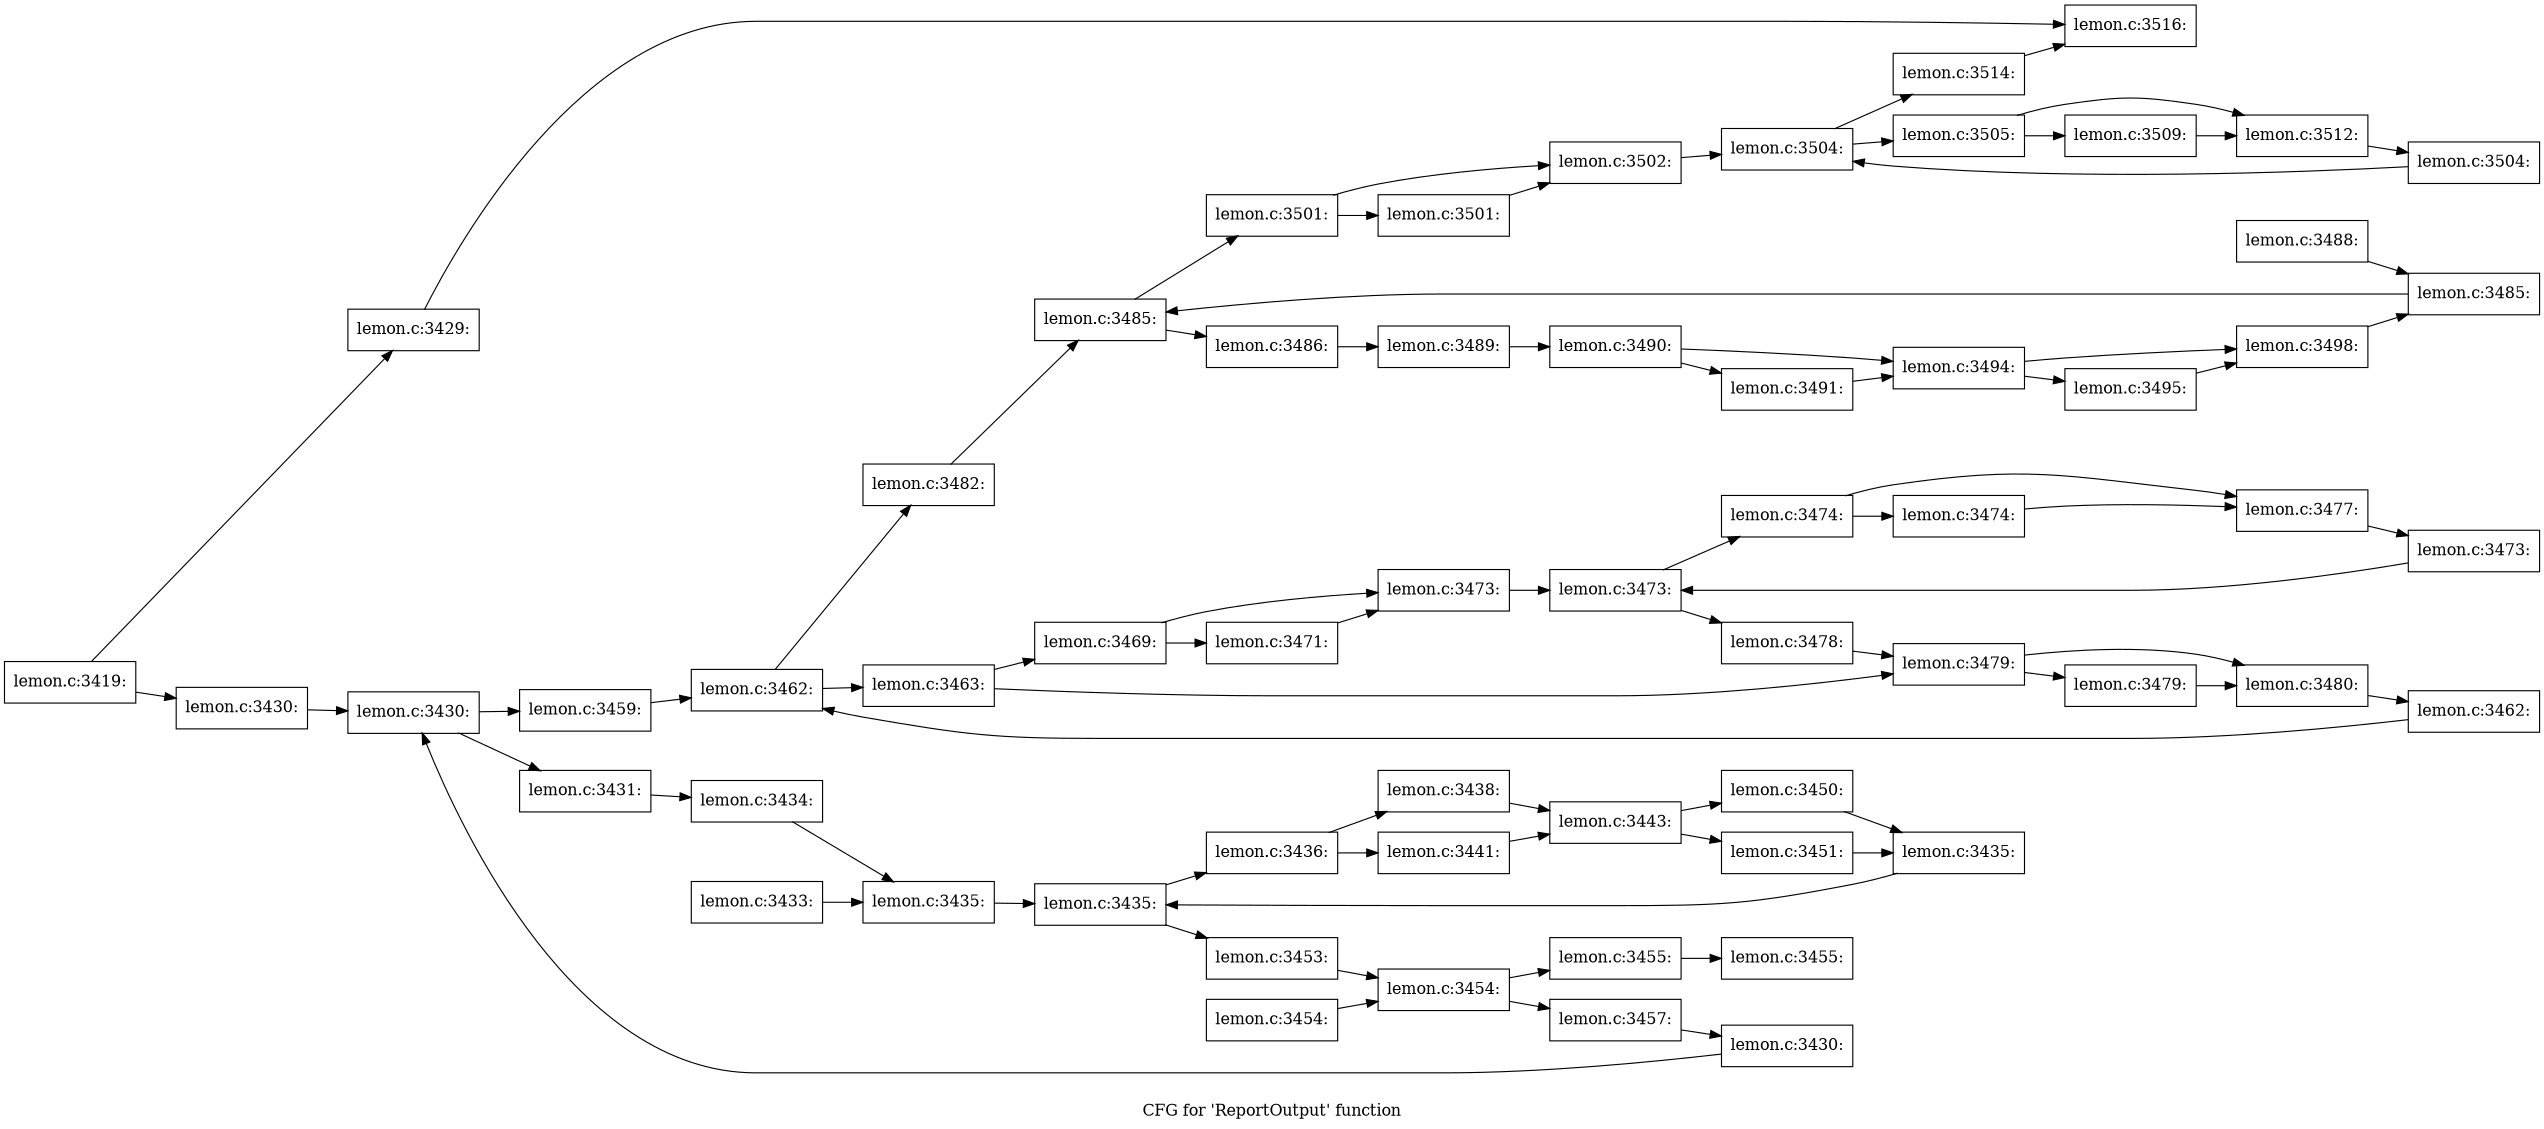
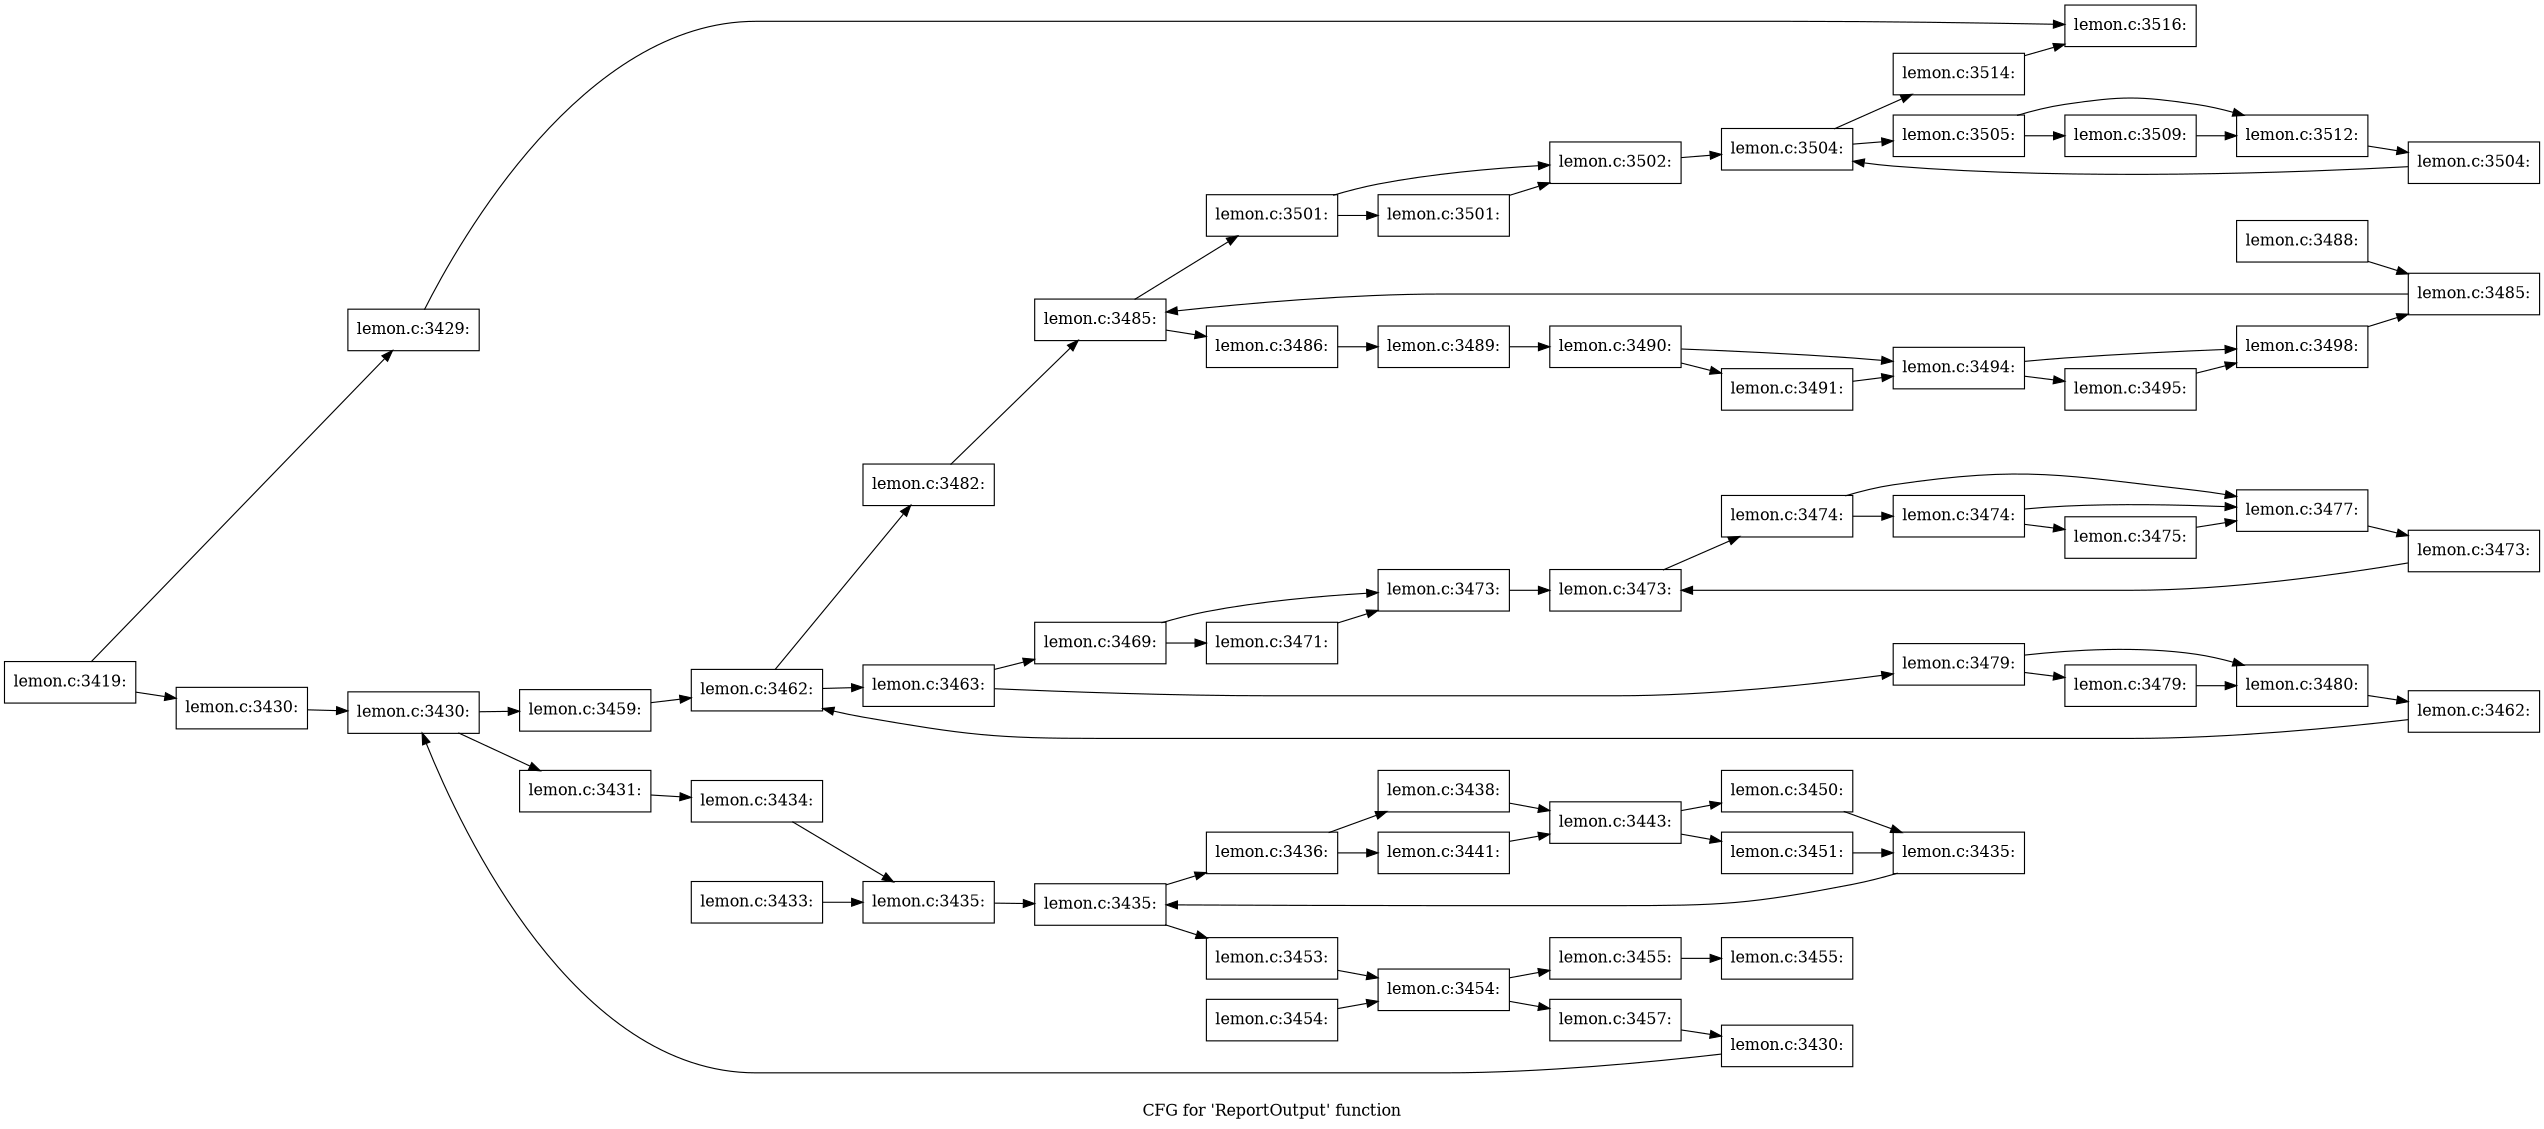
node "lemon.c:3475:": added
node "lemon.c:3478:": removed
